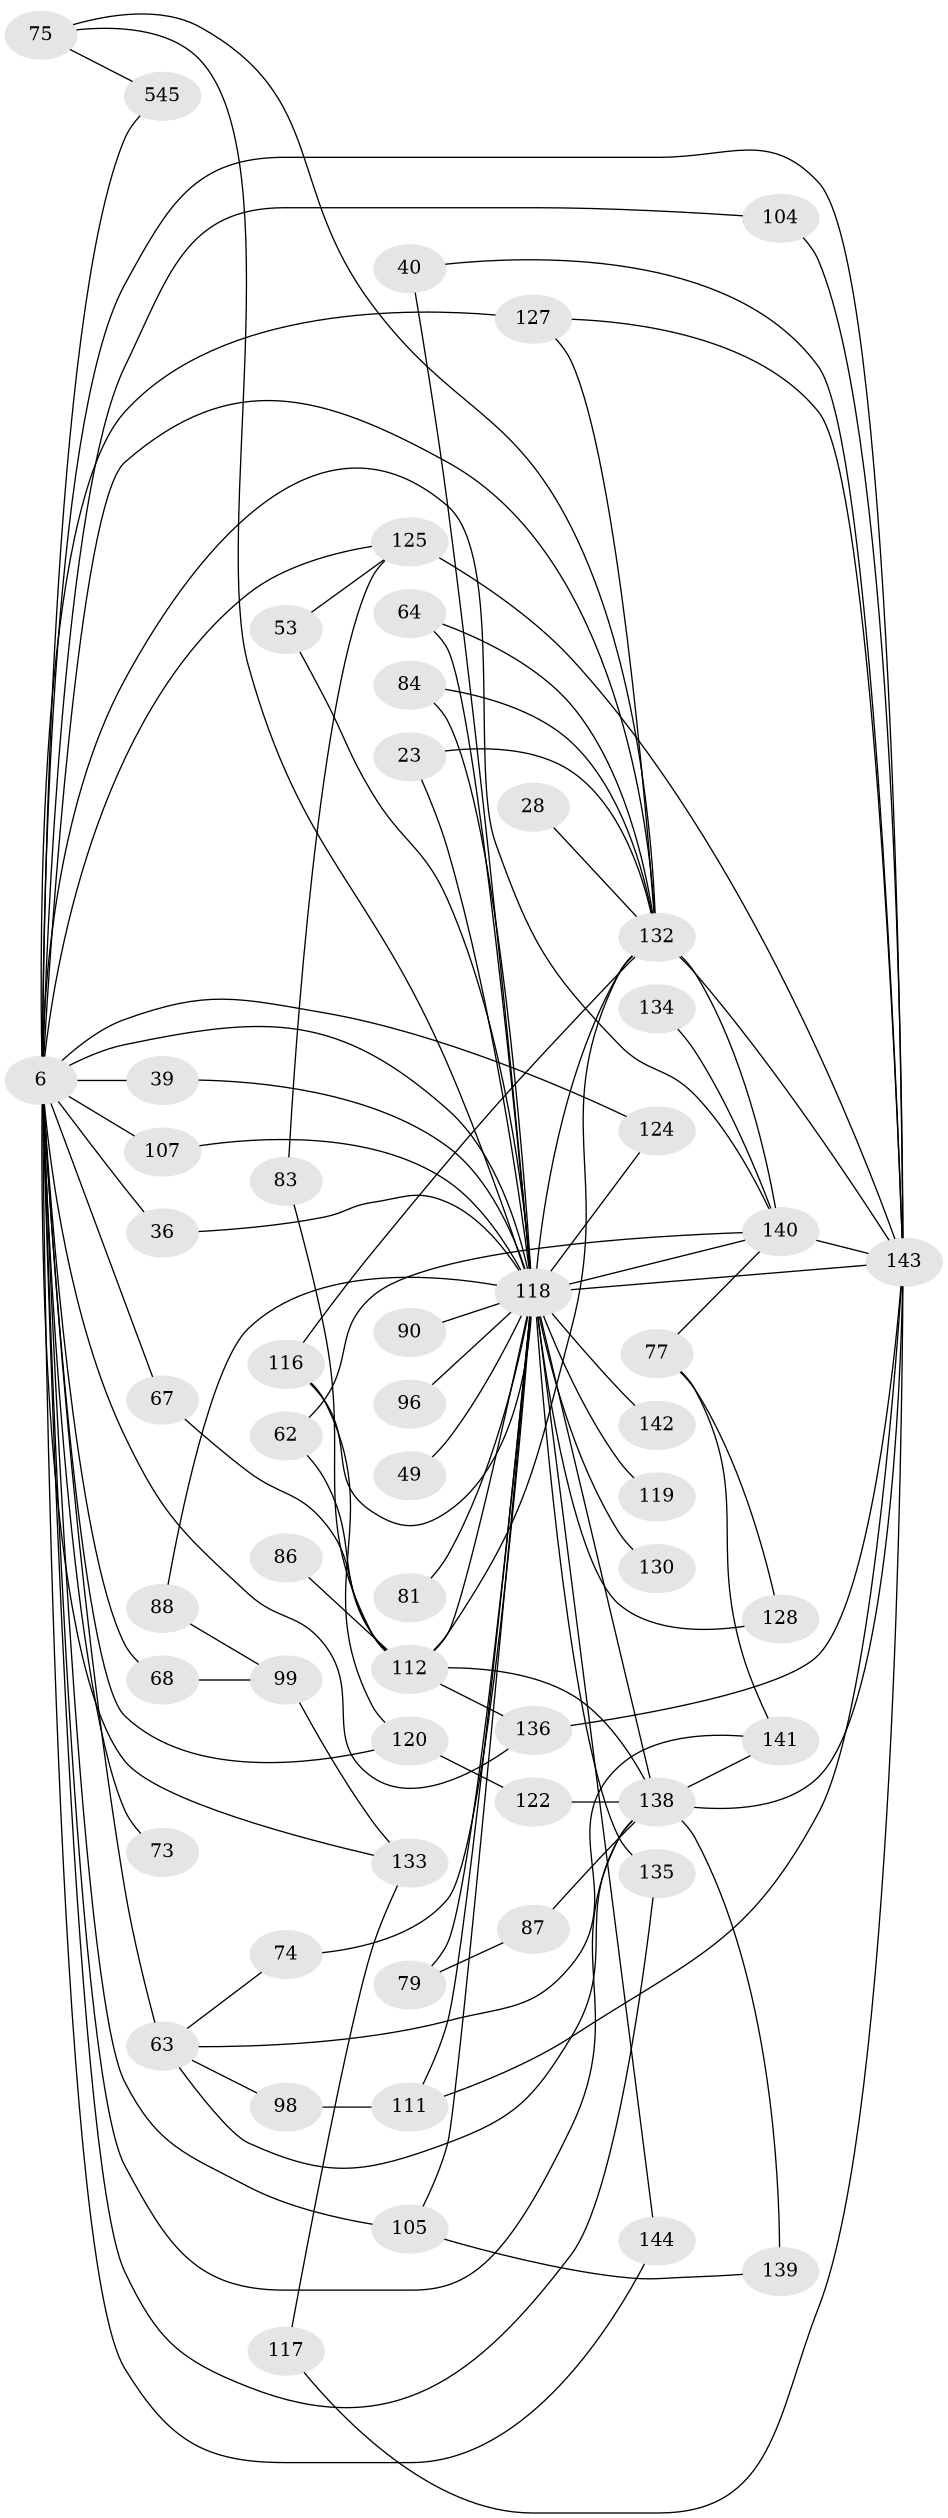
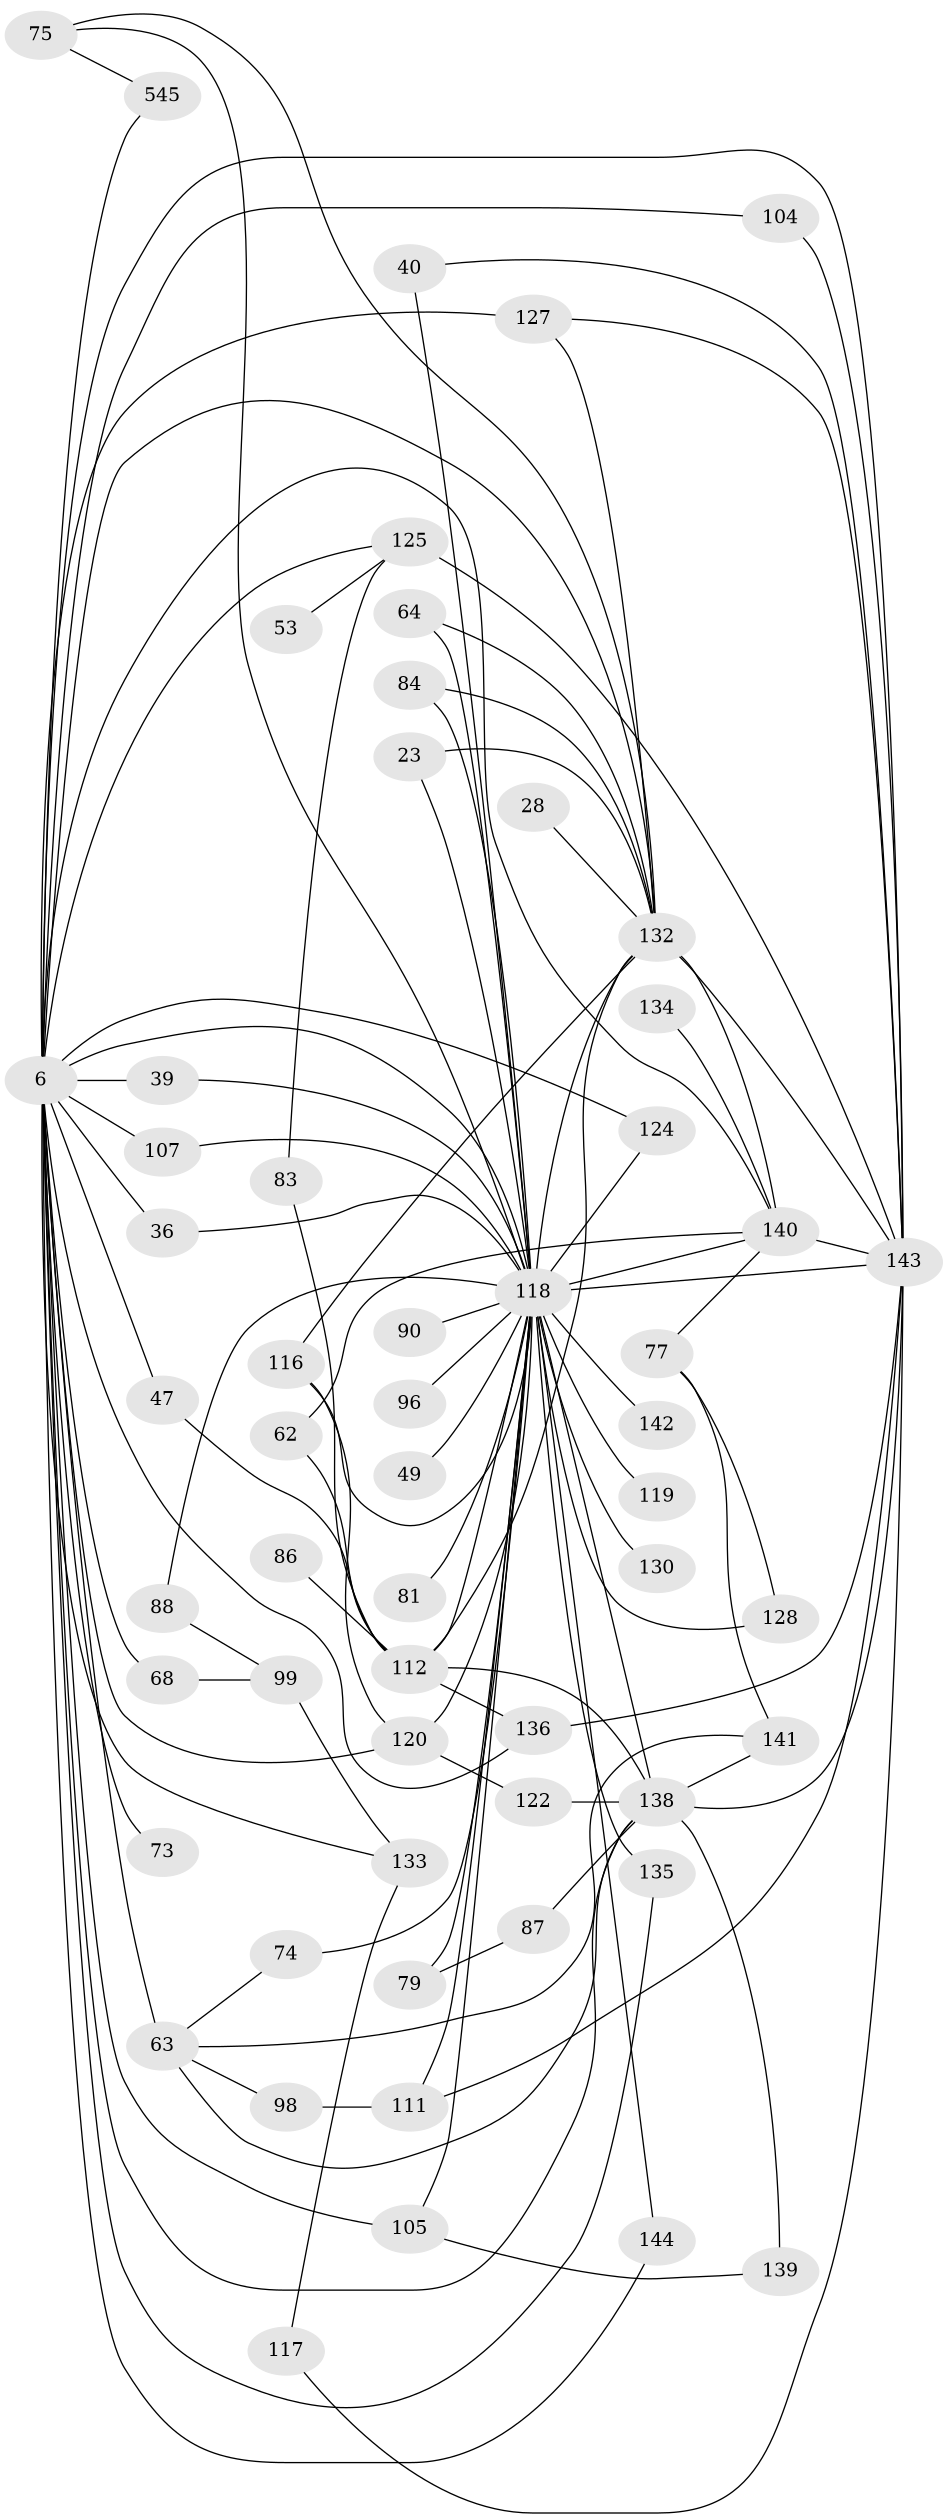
edge "53" -- "118": now "120" -- "118"
node "67": label "67" -> "47"
